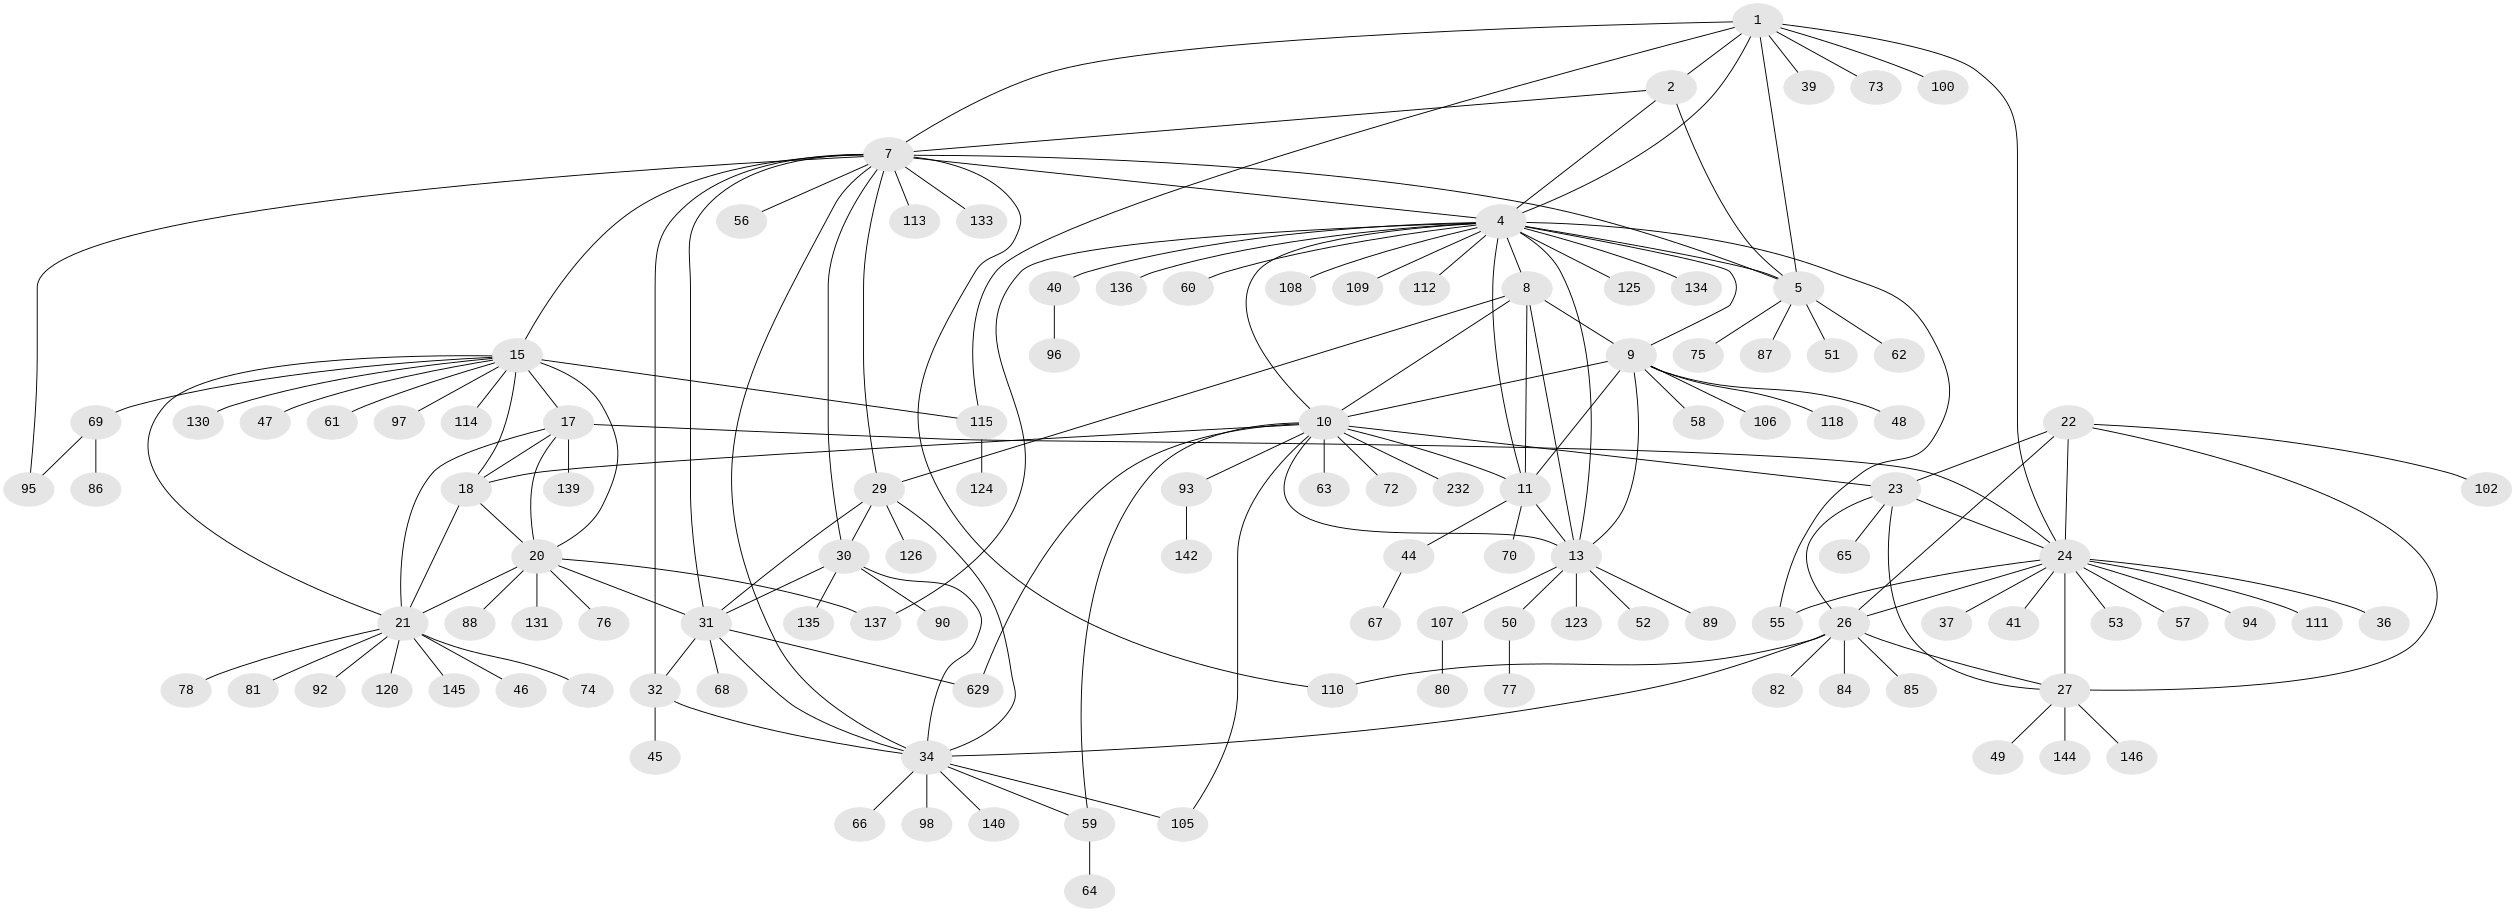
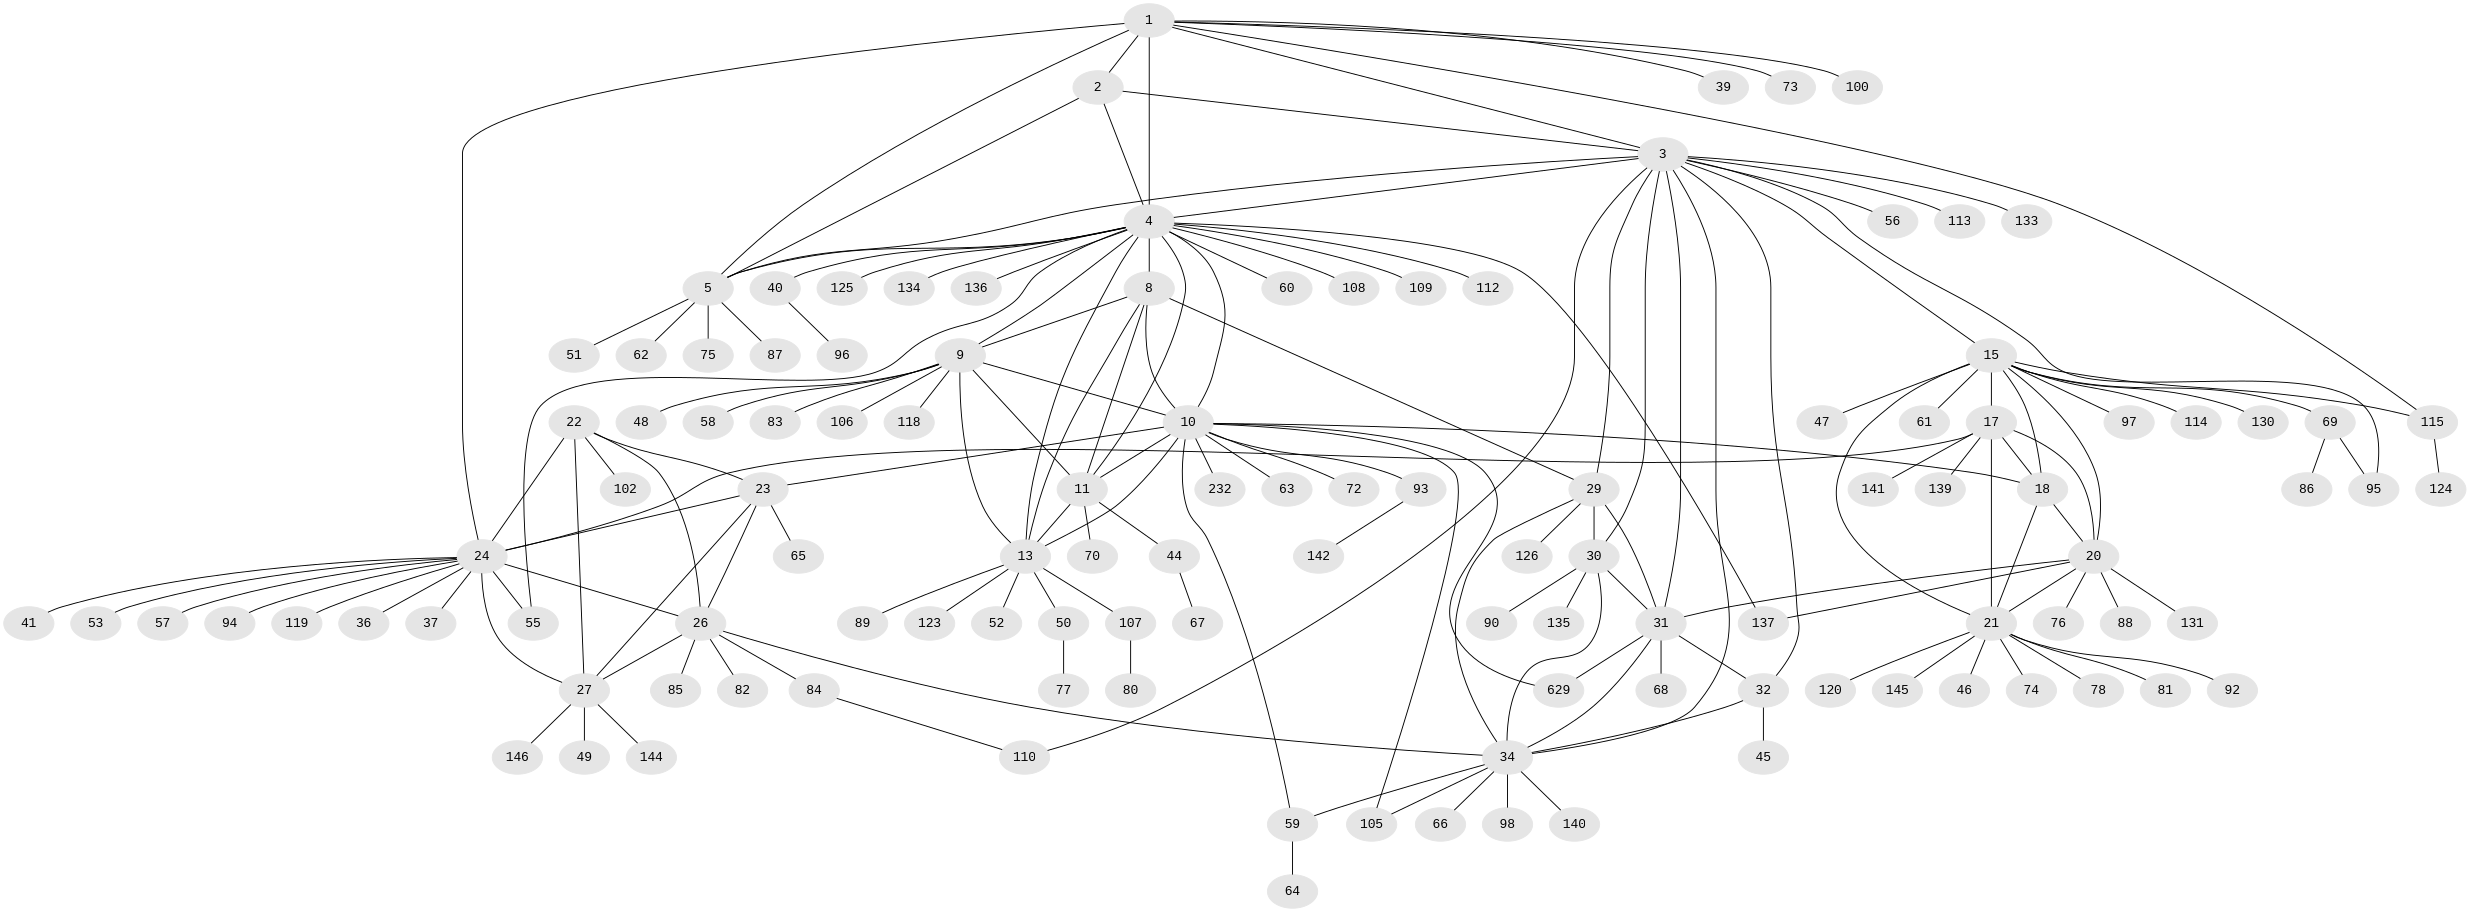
node "7": label "7" -> "3"
node "83": added
node "141": added
node "111": label "111" -> "119"
edge "26" -- "110": now "84" -- "110"
